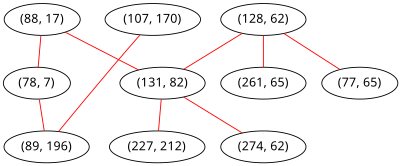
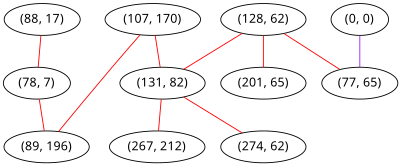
node "(0, 0)": added
edge "(88, 17)" -- "(131, 82)": now "(107, 170)" -- "(131, 82)"
node "(261, 65)": label "(261, 65)" -> "(201, 65)"
node "(227, 212)": label "(227, 212)" -> "(267, 212)"
